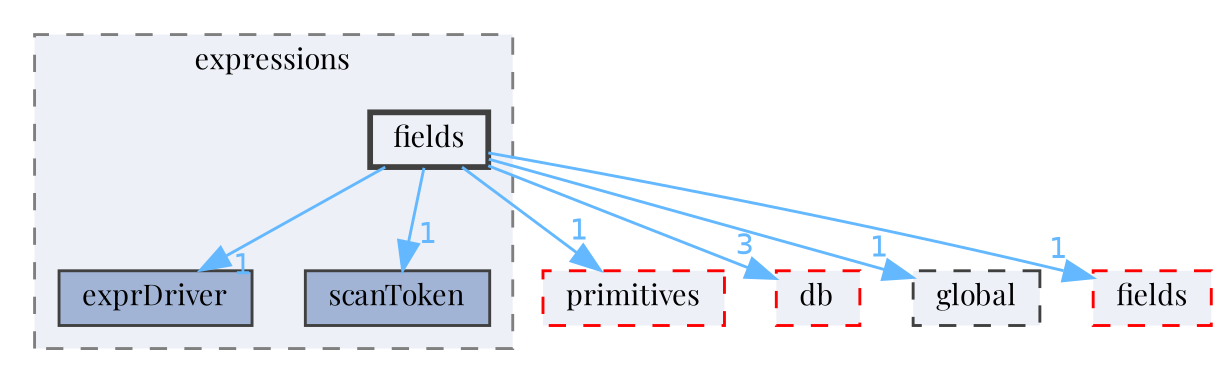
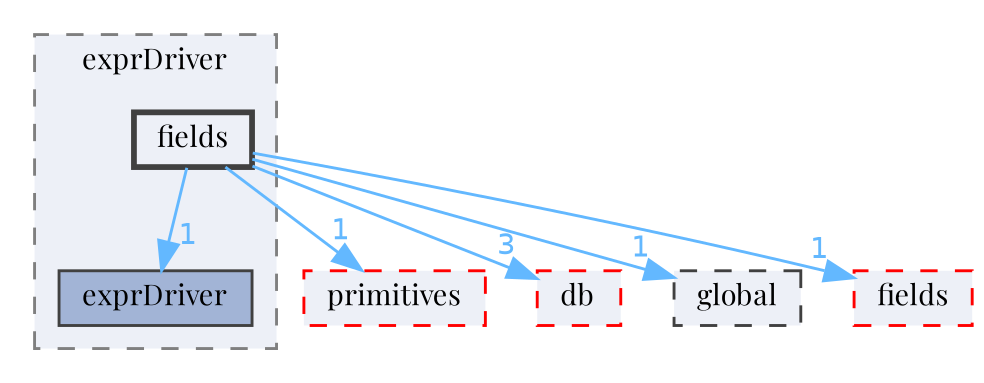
cluster "expressions": label "expressions" -> "exprDriver"
node "scanToken": removed
